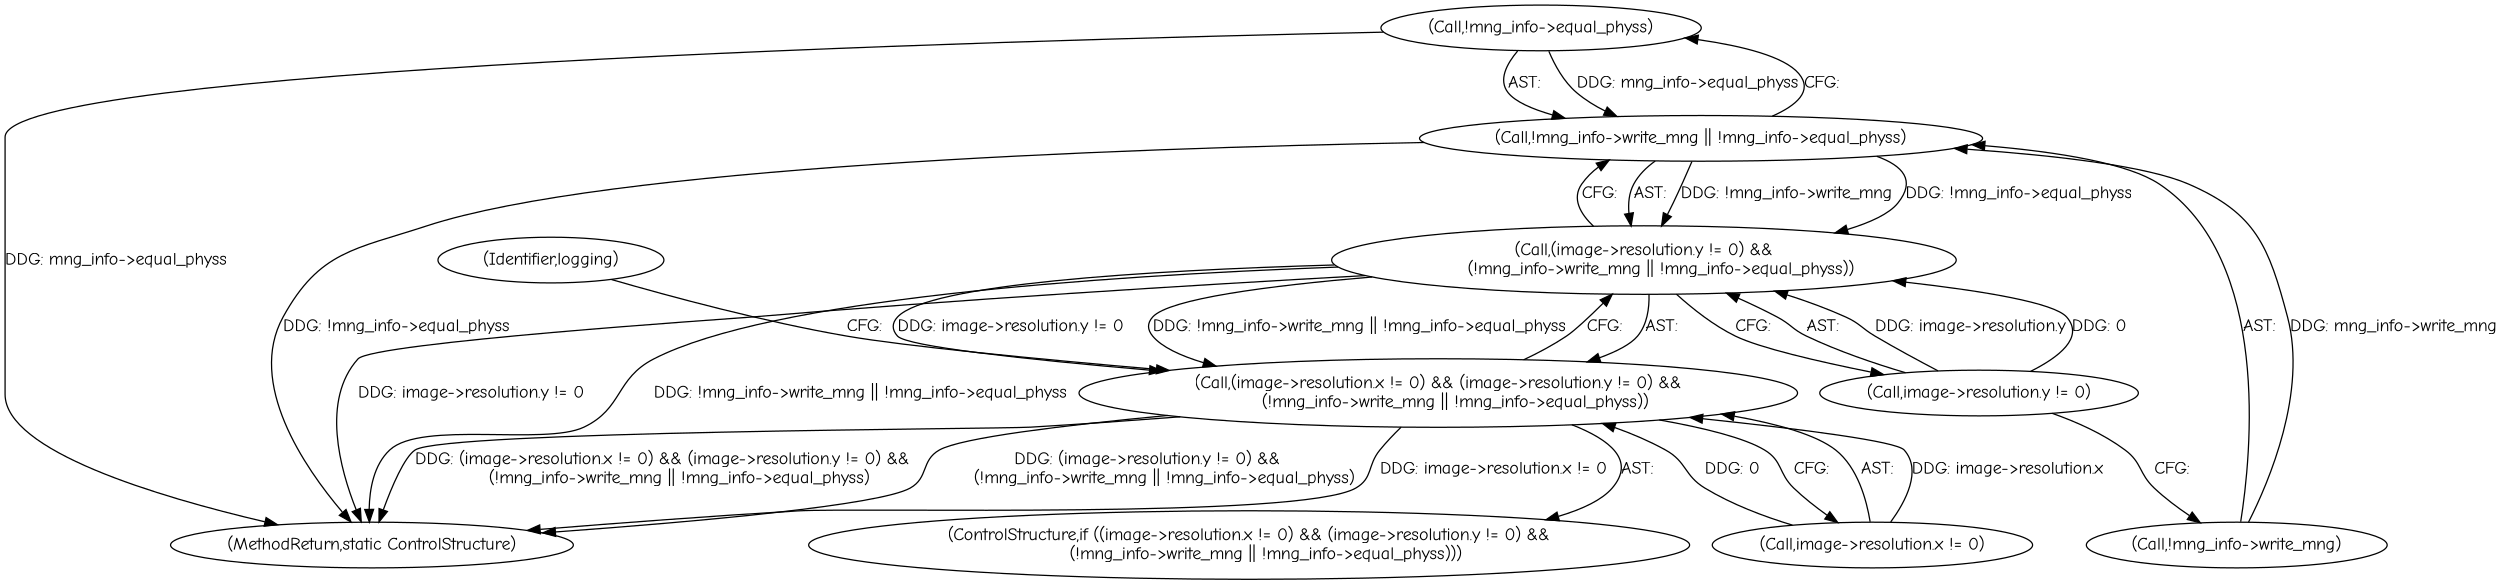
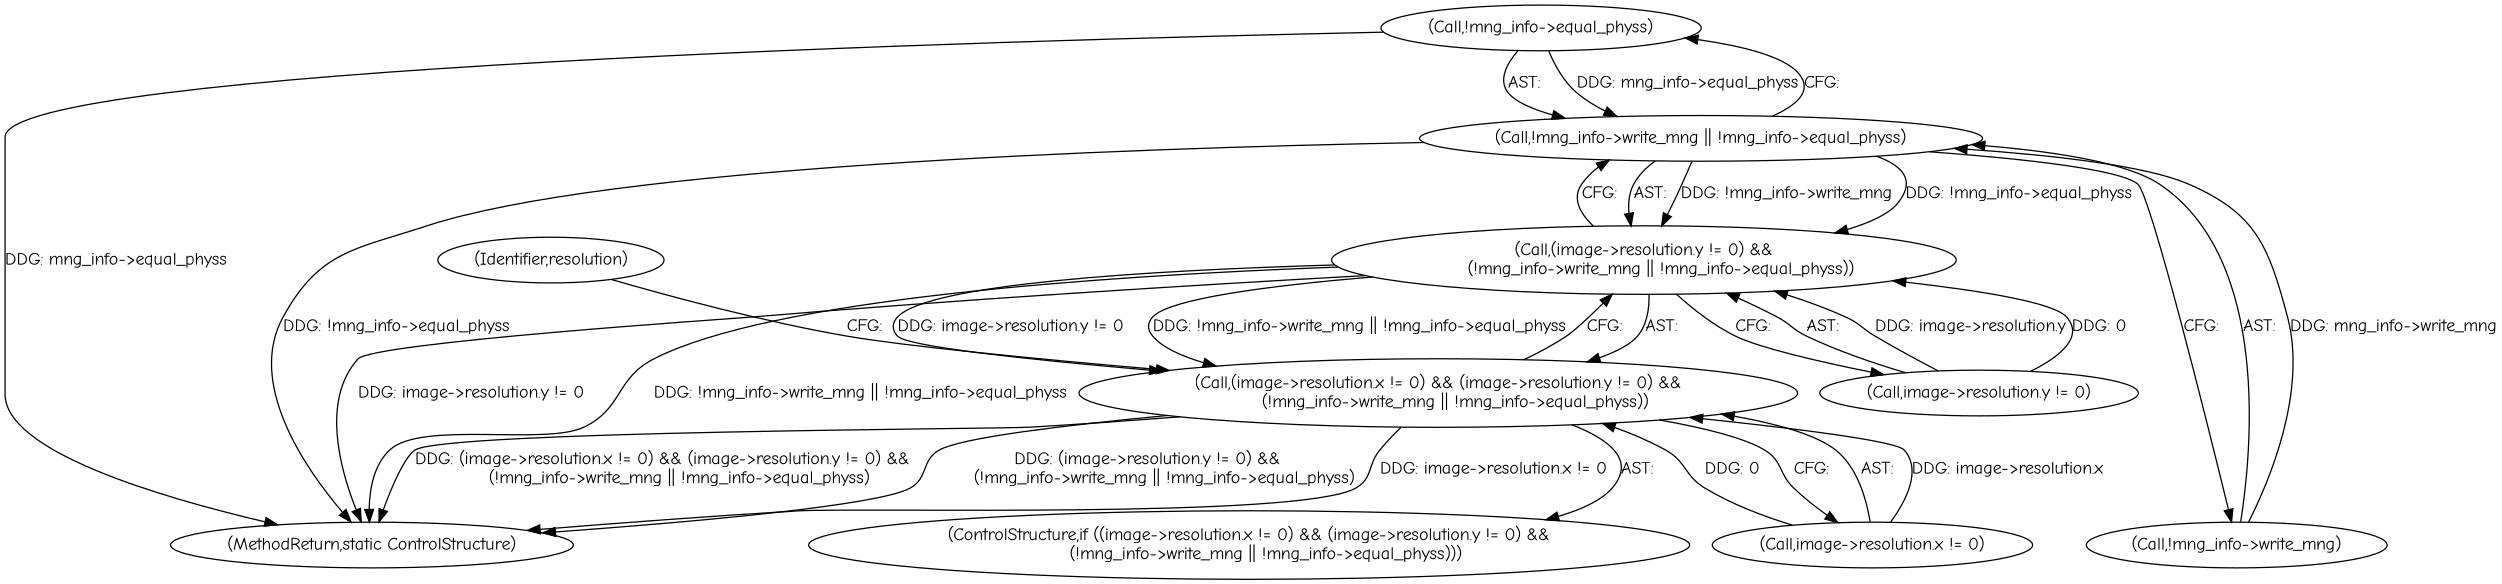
node "(Identifier,logging)": label "(Identifier,logging)" -> "(Identifier,resolution)"
edge "(Call,image->resolution.y != 0)" -> "(Call,!mng_info->write_mng)": now "(Call,!mng_info->write_mng || !mng_info->equal_physs)" -> "(Call,!mng_info->write_mng)"
